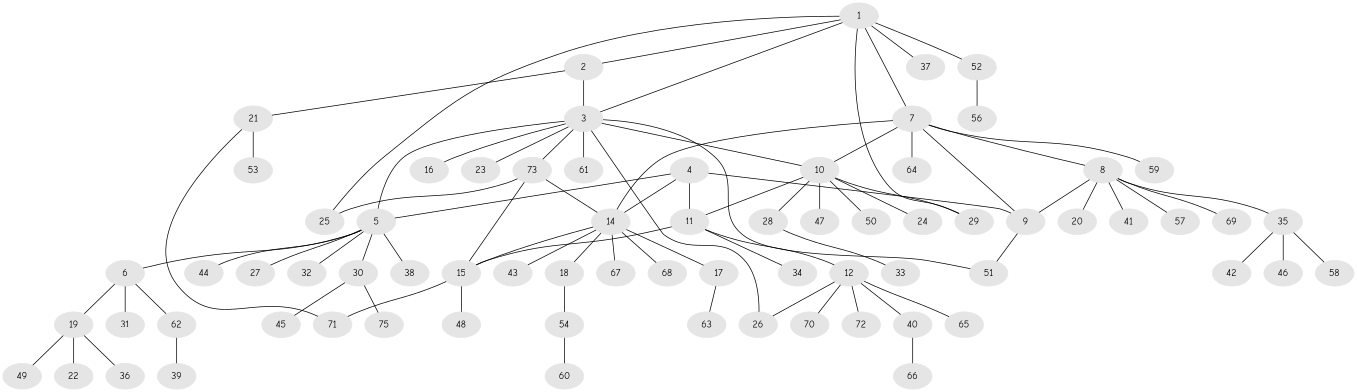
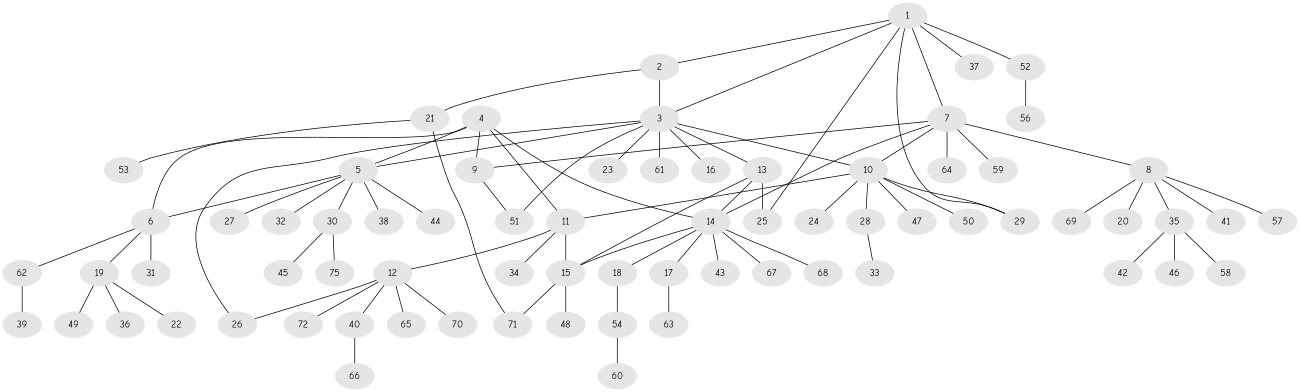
edge "4" -- "6": added
node "73": label "73" -> "13"
edge "8" -- "9": removed
